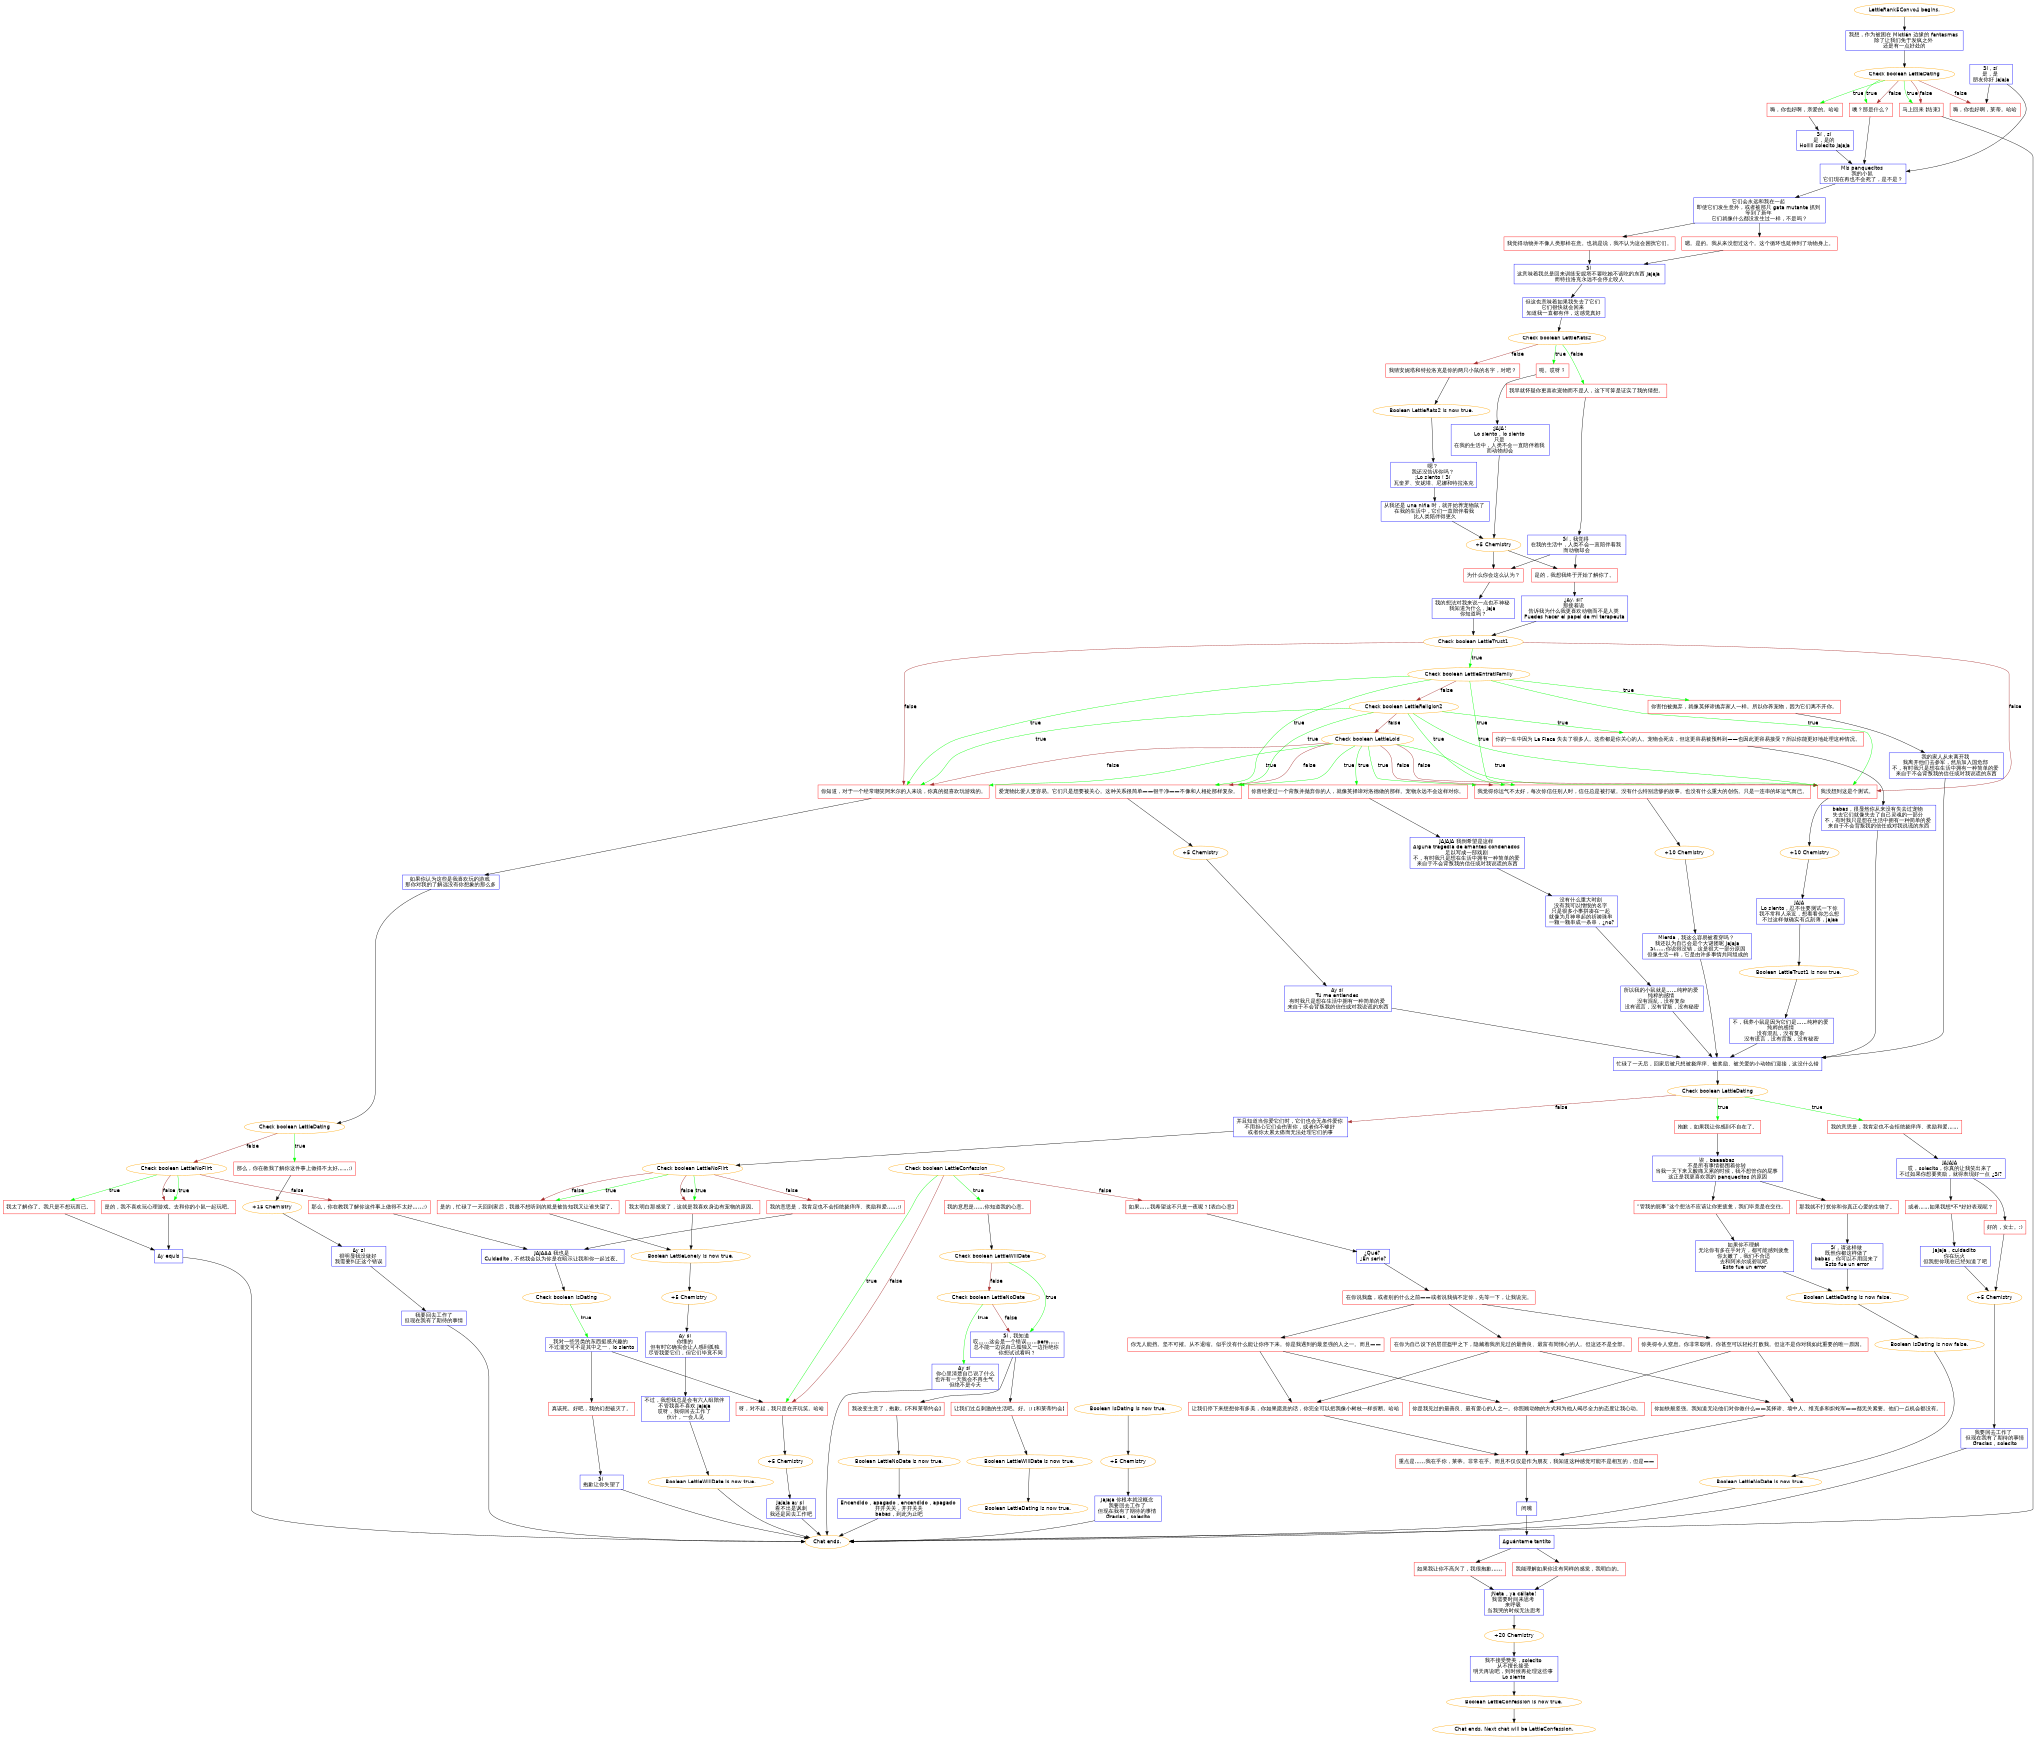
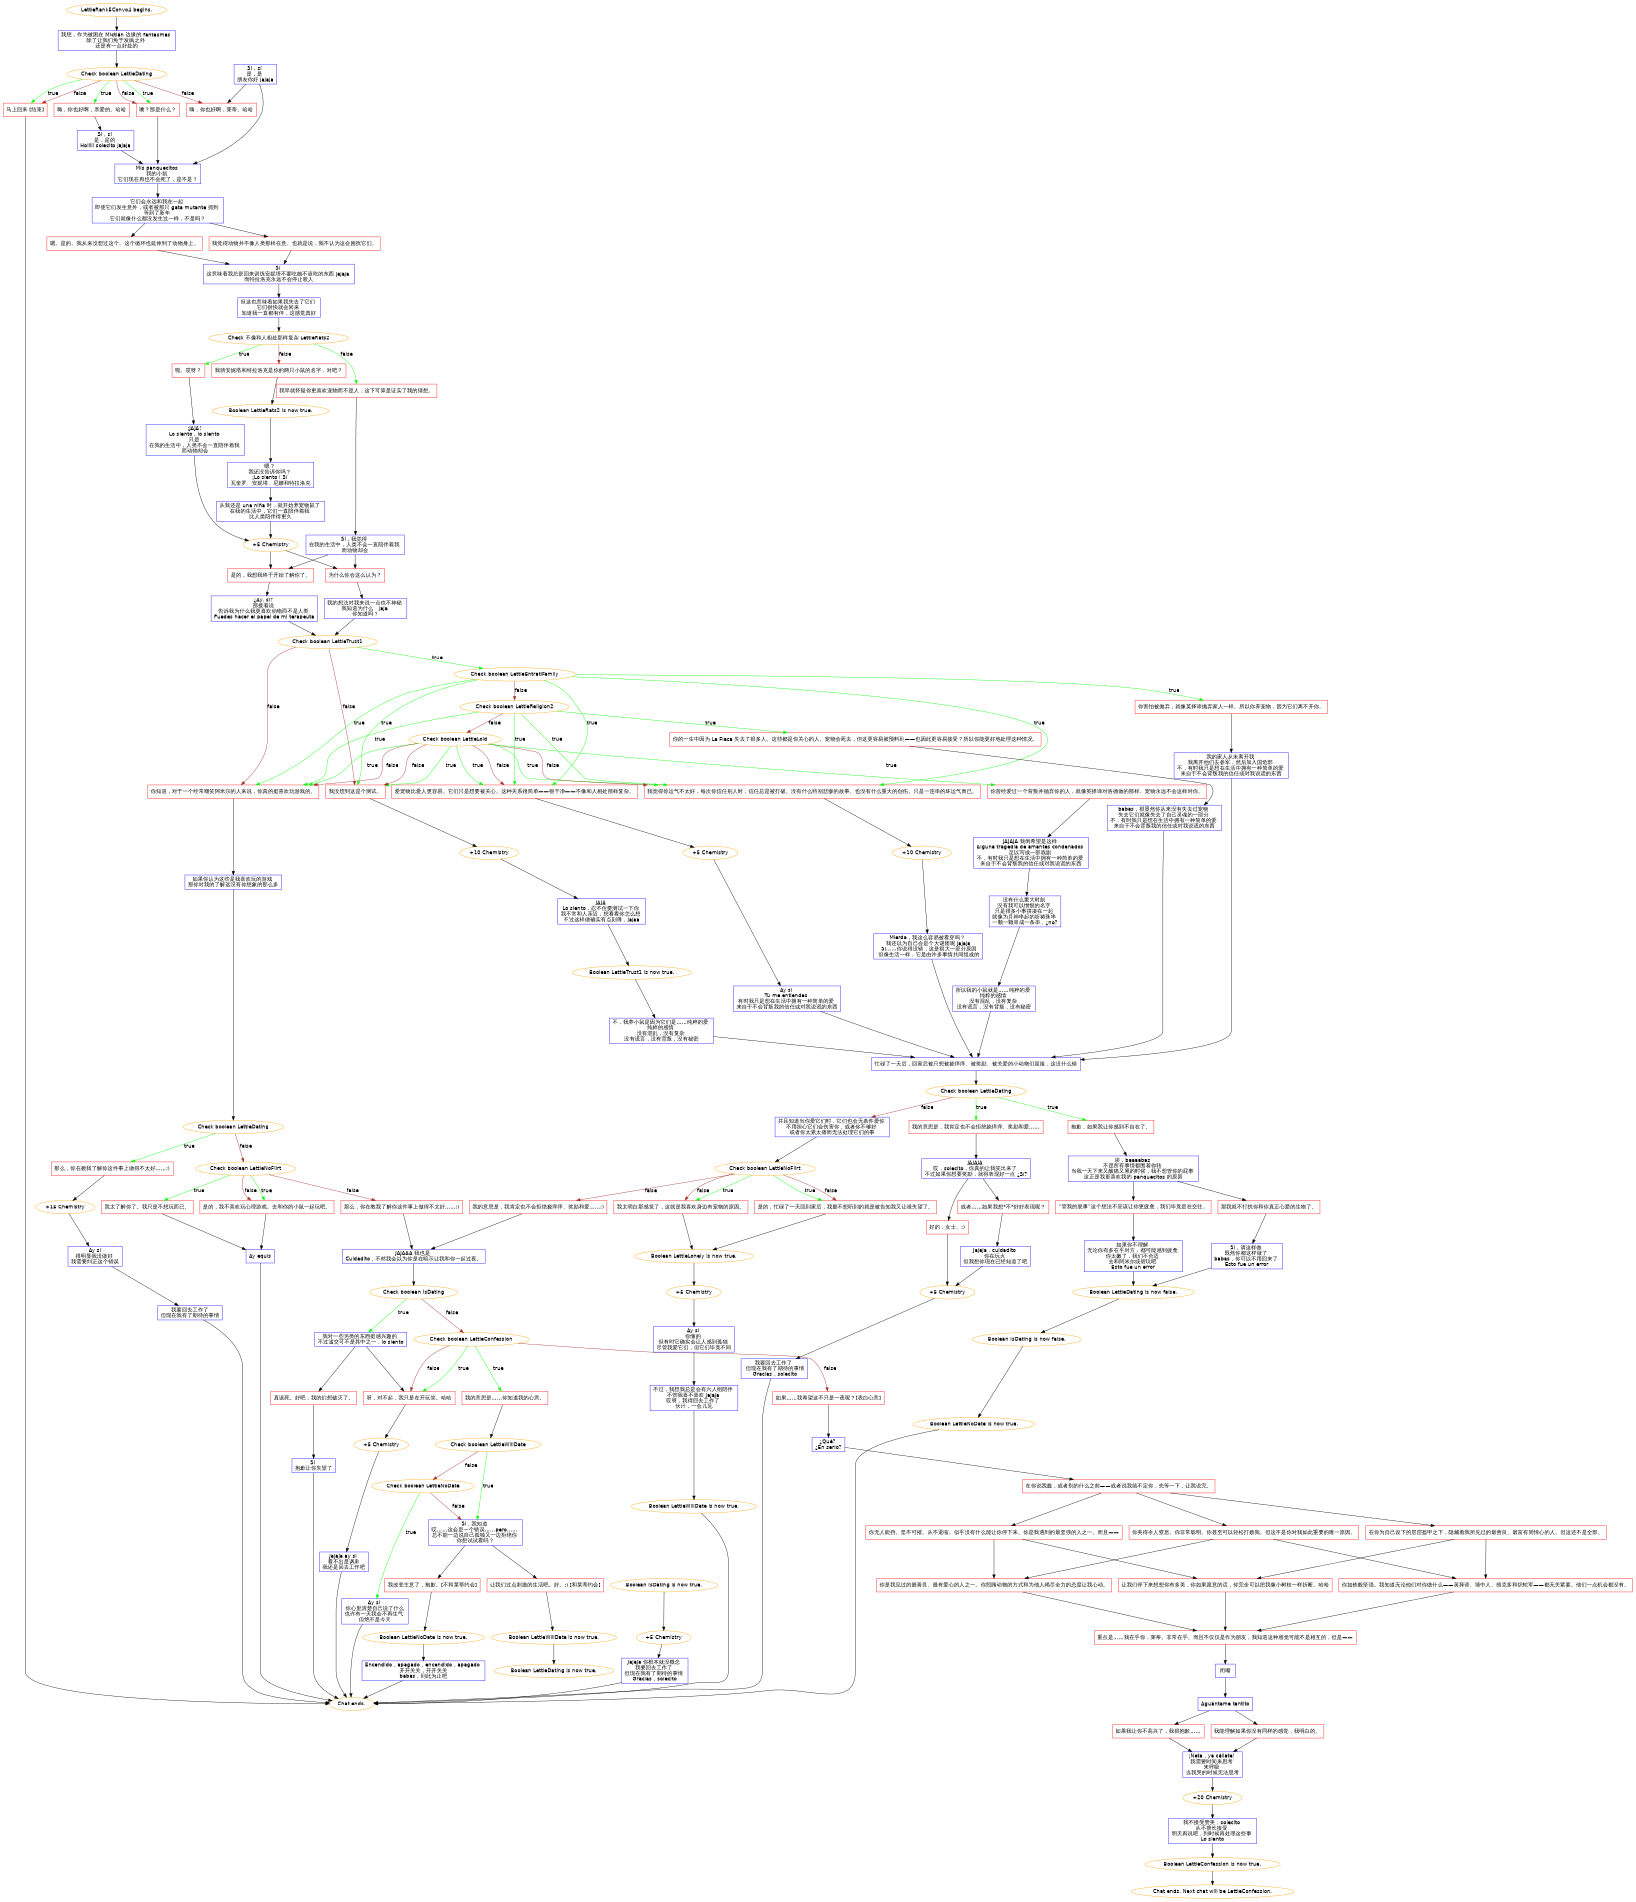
node "Check boolean LettieRats2": label "Check boolean LettieRats2" -> "Check 不像和人相处那样复杂 LettieRats2"
edge "Check boolean LettieReligion2" -> "我没想到这是个测试。": removed, label "true"
edge "Check boolean IsDating" -> "Check boolean LettieConfession": added, label "false"
